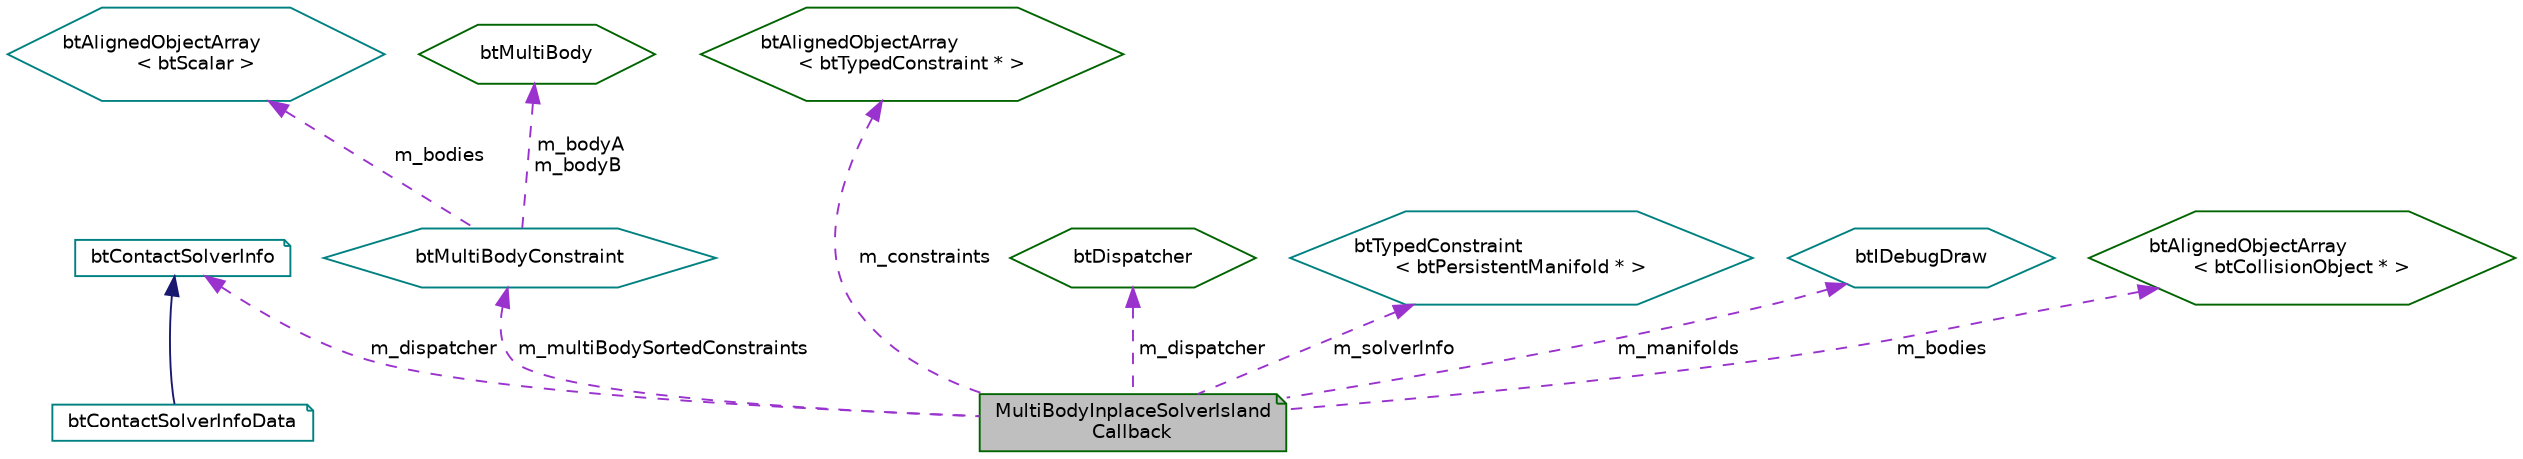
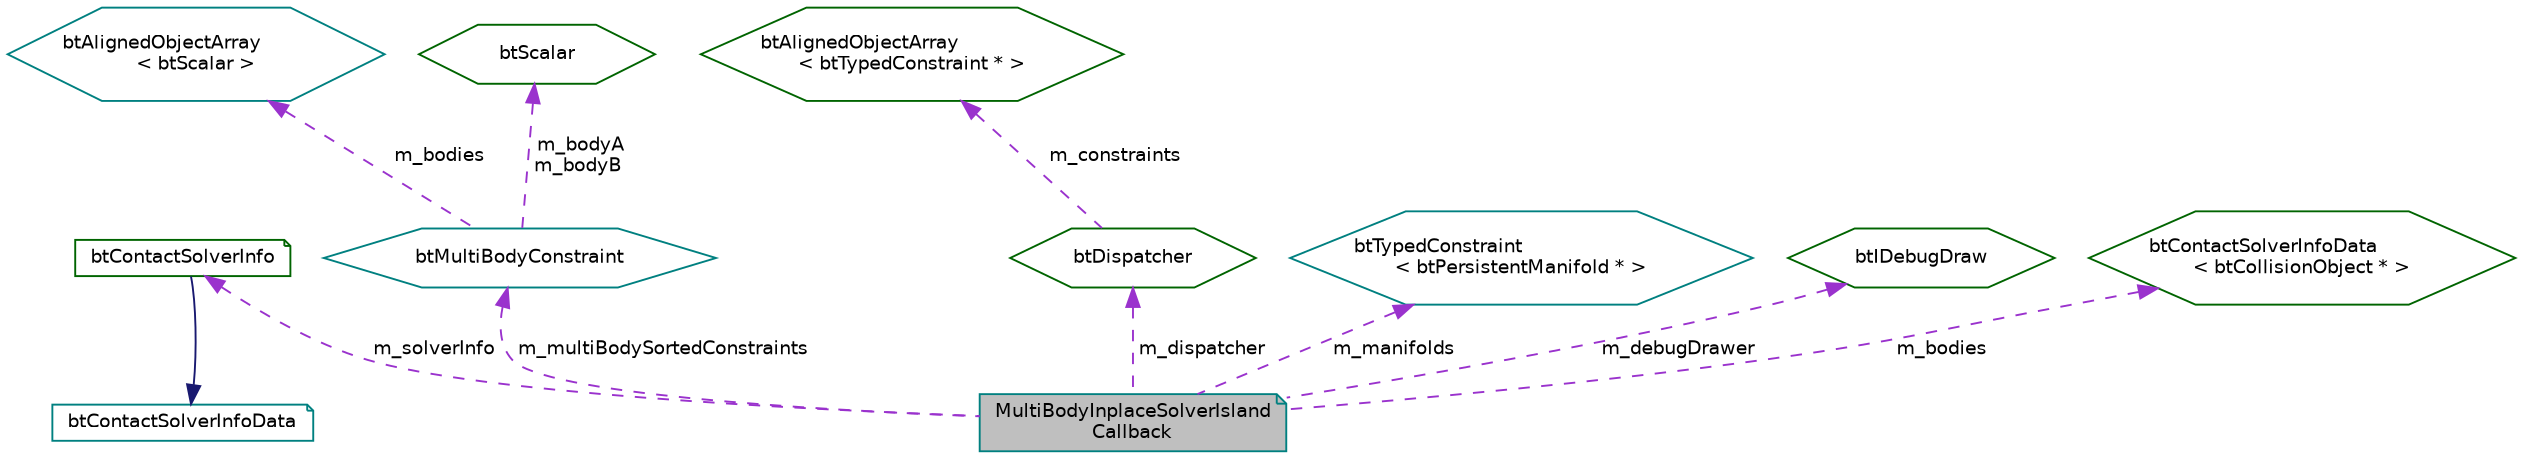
node "btMultiBody": label "btMultiBody" -> "btScalar"
node "btContactSolverInfo": color teal -> darkgreen
node "btIDebugDraw": color teal -> darkgreen
node "btAlignedObjectArray < btCollisionObject * >": label "btAlignedObjectArray < btCollisionObject * >" -> "btContactSolverInfoData < btCollisionObject * >"
edge "MultiBodyInplaceSolverIsland Callback" -> "btAlignedObjectArray < btTypedConstraint * >": now "btDispatcher" -> "btAlignedObjectArray < btTypedConstraint * >"
edge "MultiBodyInplaceSolverIsland Callback" -> "btContactSolverInfo": label " m_dispatcher" -> " m_solverInfo"
edge "MultiBodyInplaceSolverIsland Callback" -> "btTypedConstraint < btPersistentManifold * >": label " m_solverInfo" -> " m_manifolds"
edge "MultiBodyInplaceSolverIsland Callback" -> "btIDebugDraw": label " m_manifolds" -> " m_debugDrawer"
edge "btContactSolverInfoData" -> "btContactSolverInfo": reversed
node "MultiBodyInplaceSolverIsland Callback": color darkgreen -> teal
